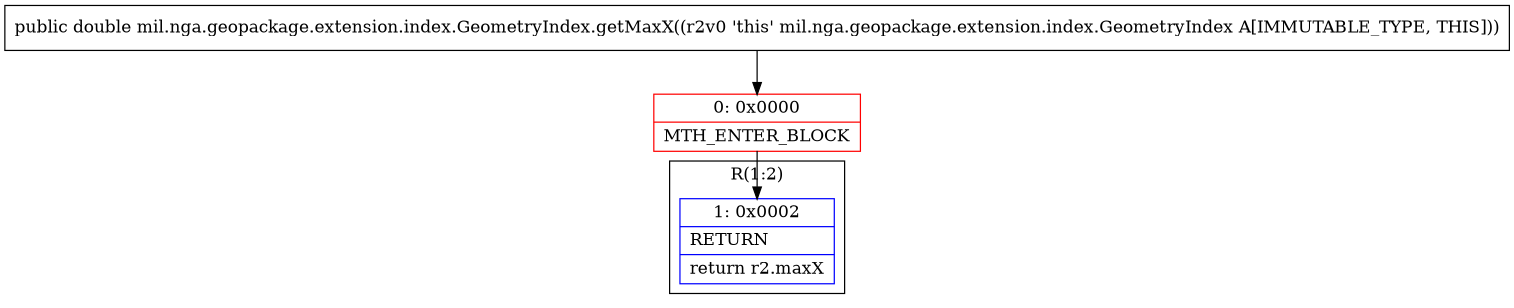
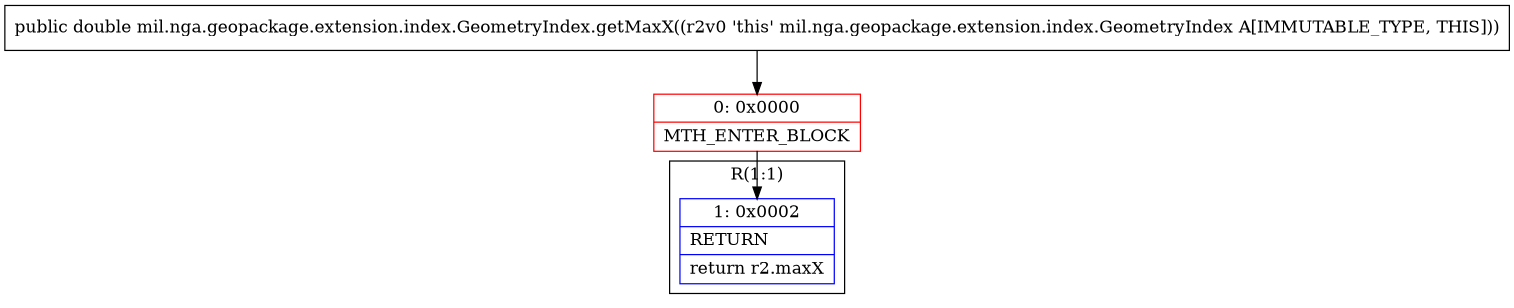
cluster "R(1:2)": label "R(1:2)" -> "R(1:1)"
